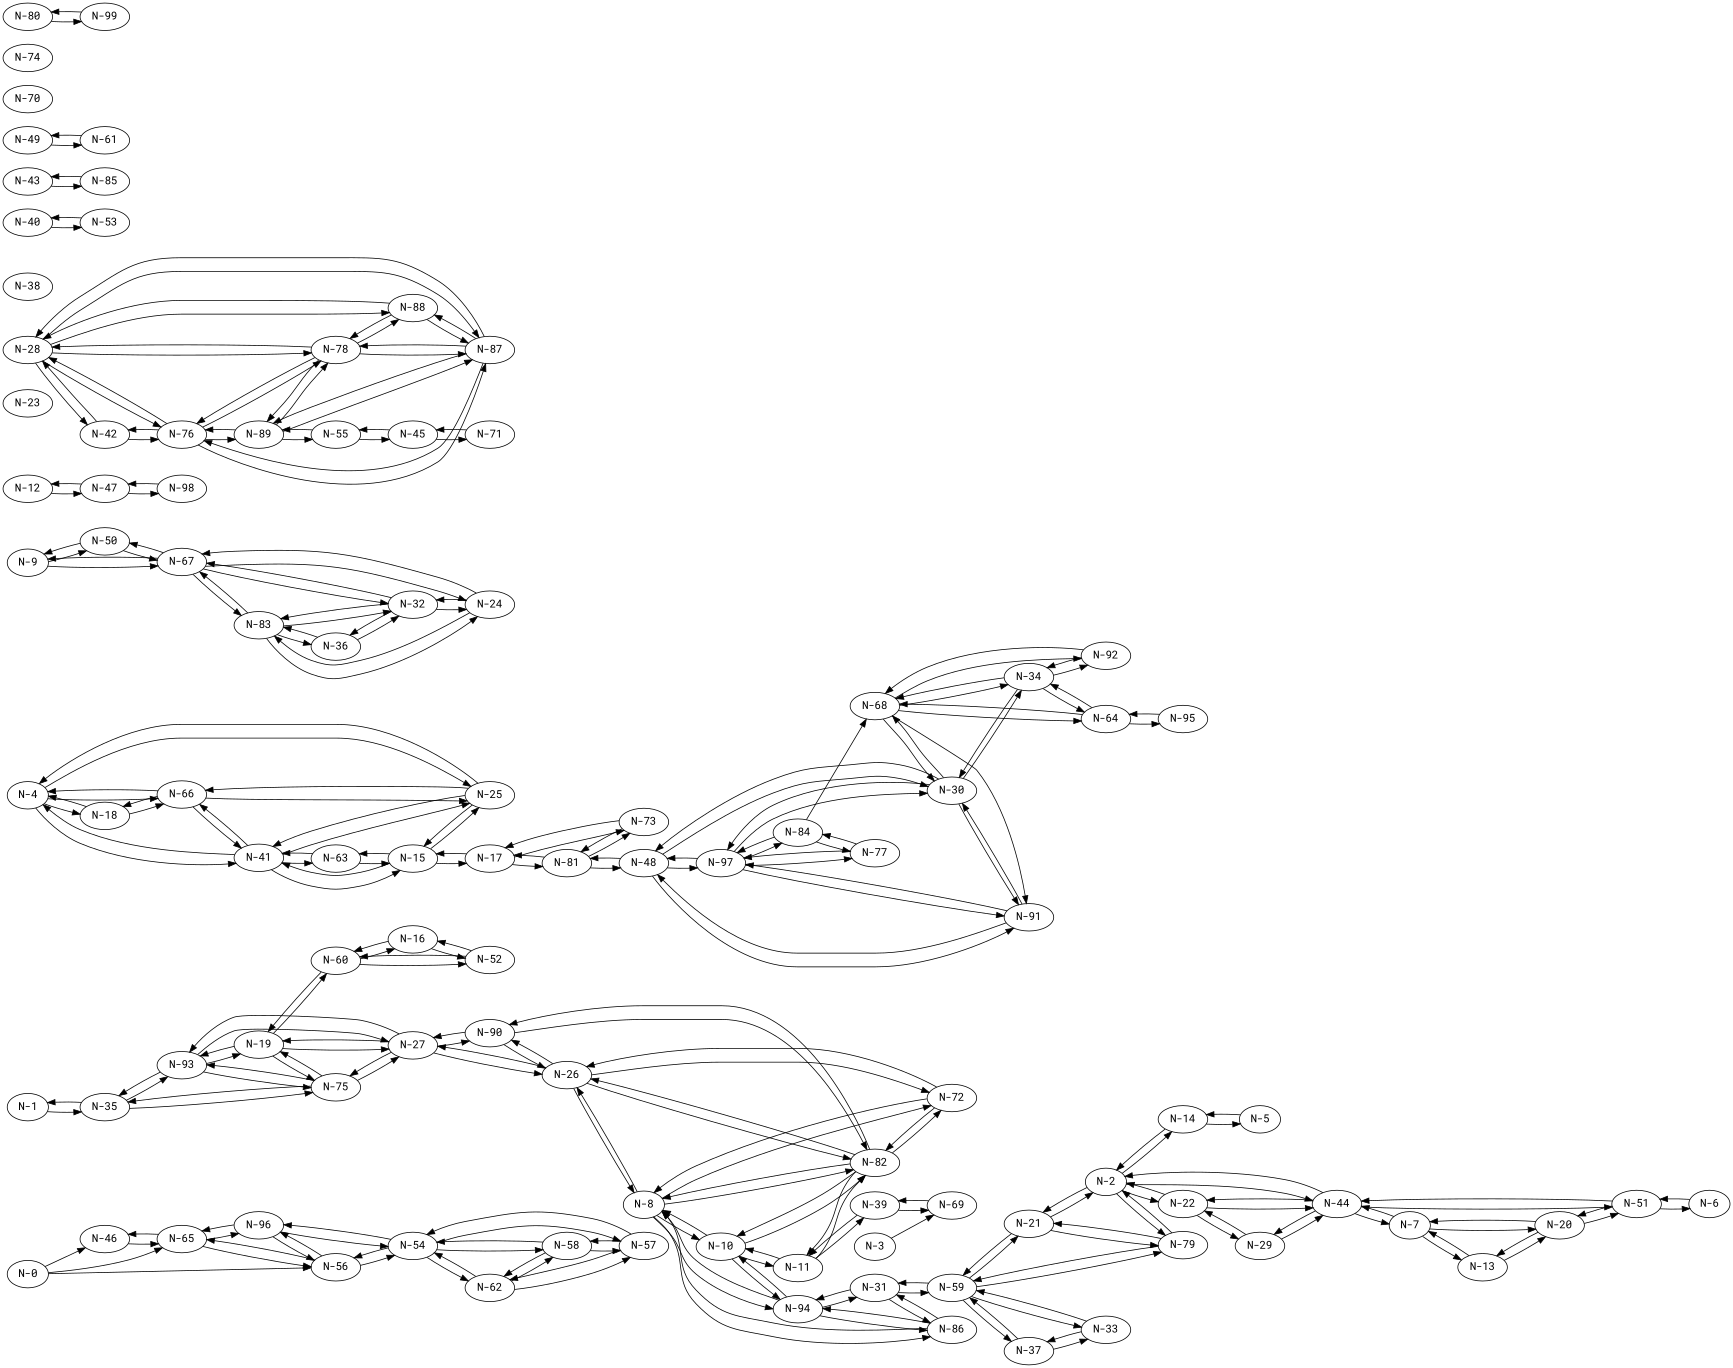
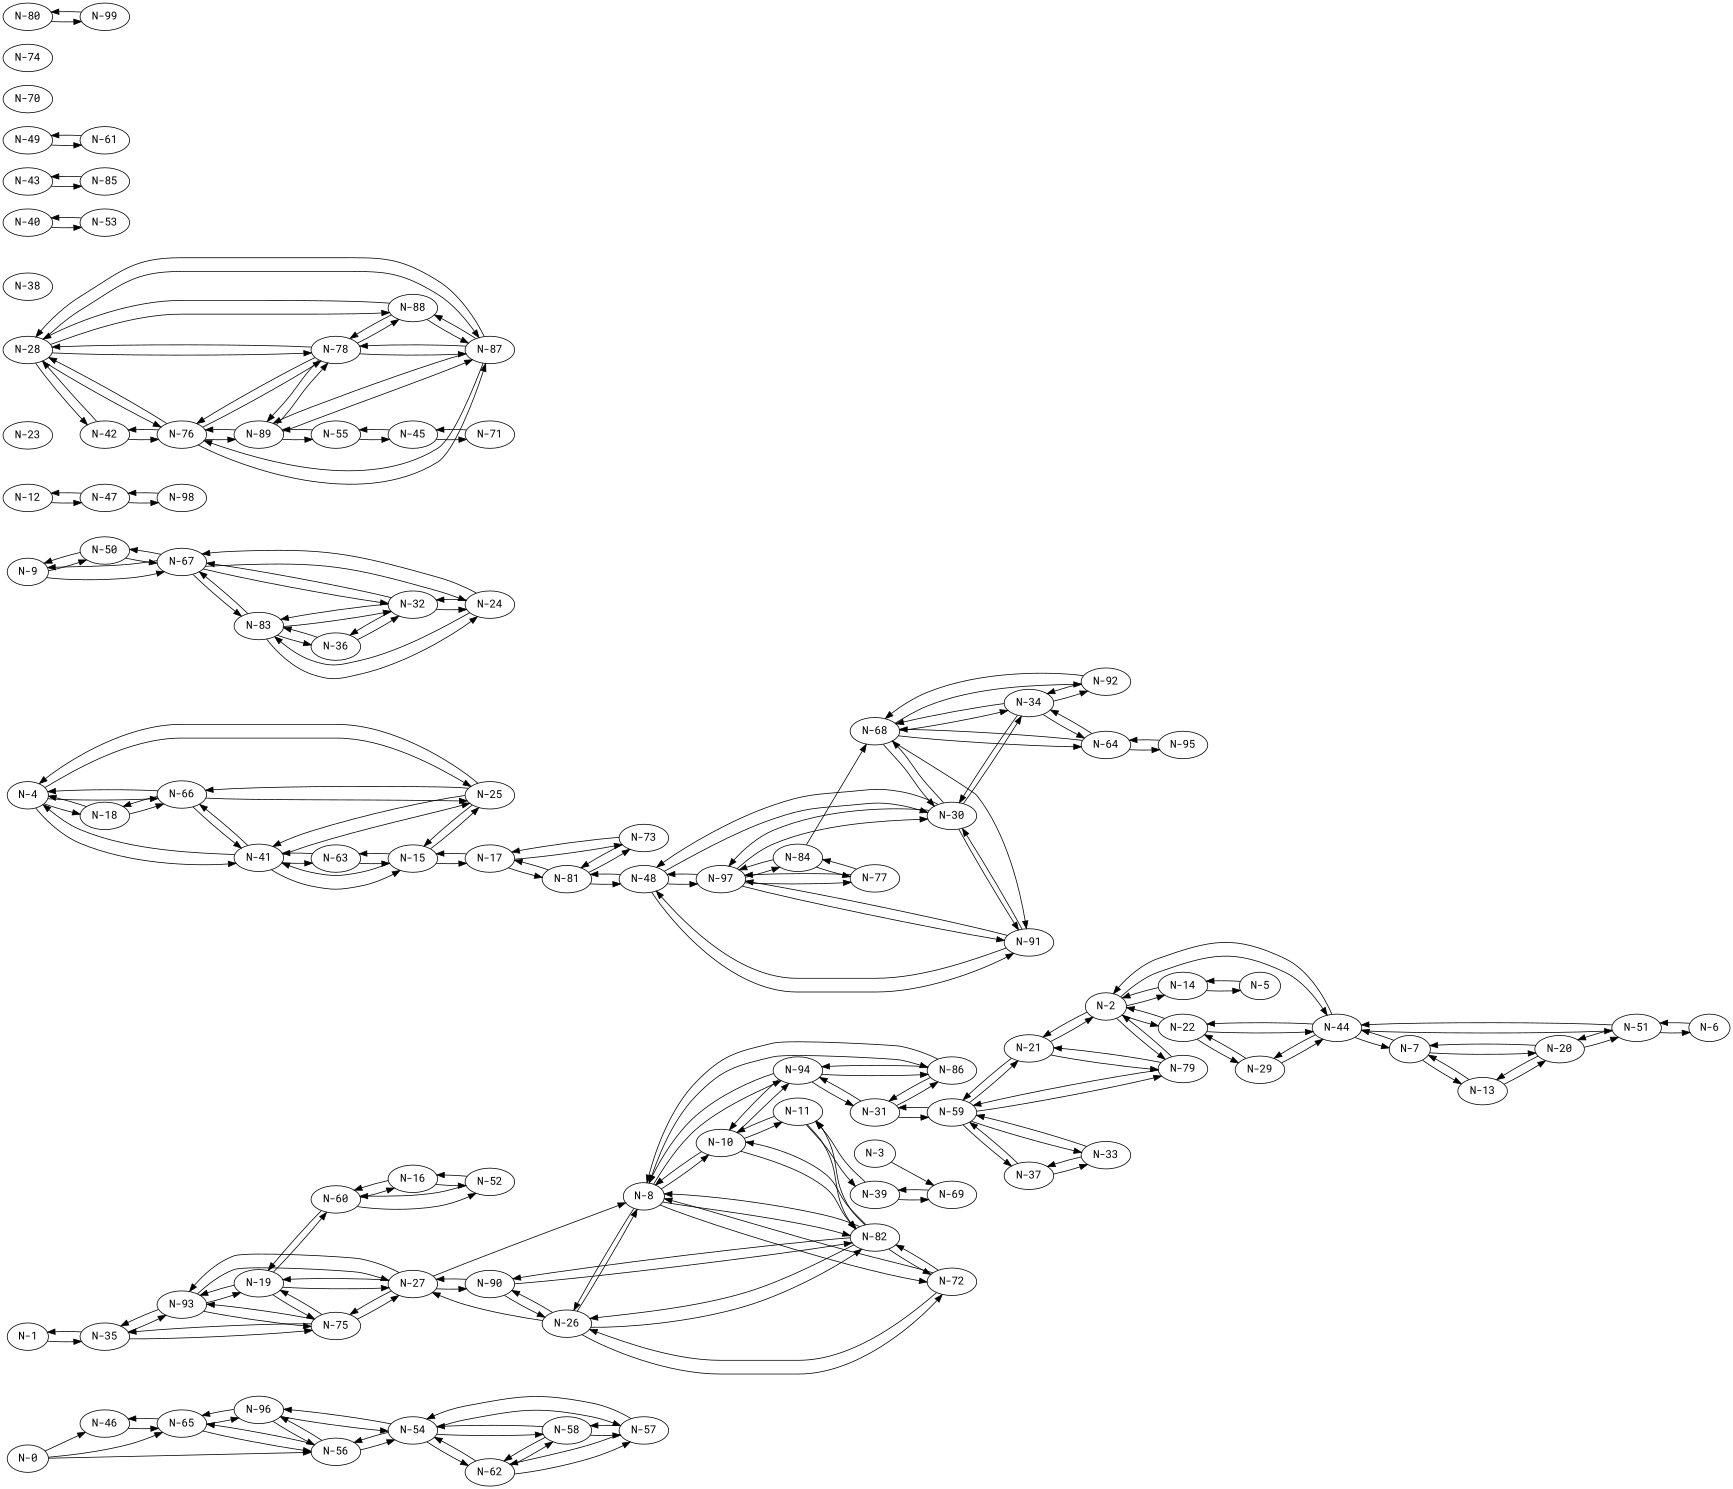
edge "N-27" -> "N-26": now "N-27" -> "N-8"
